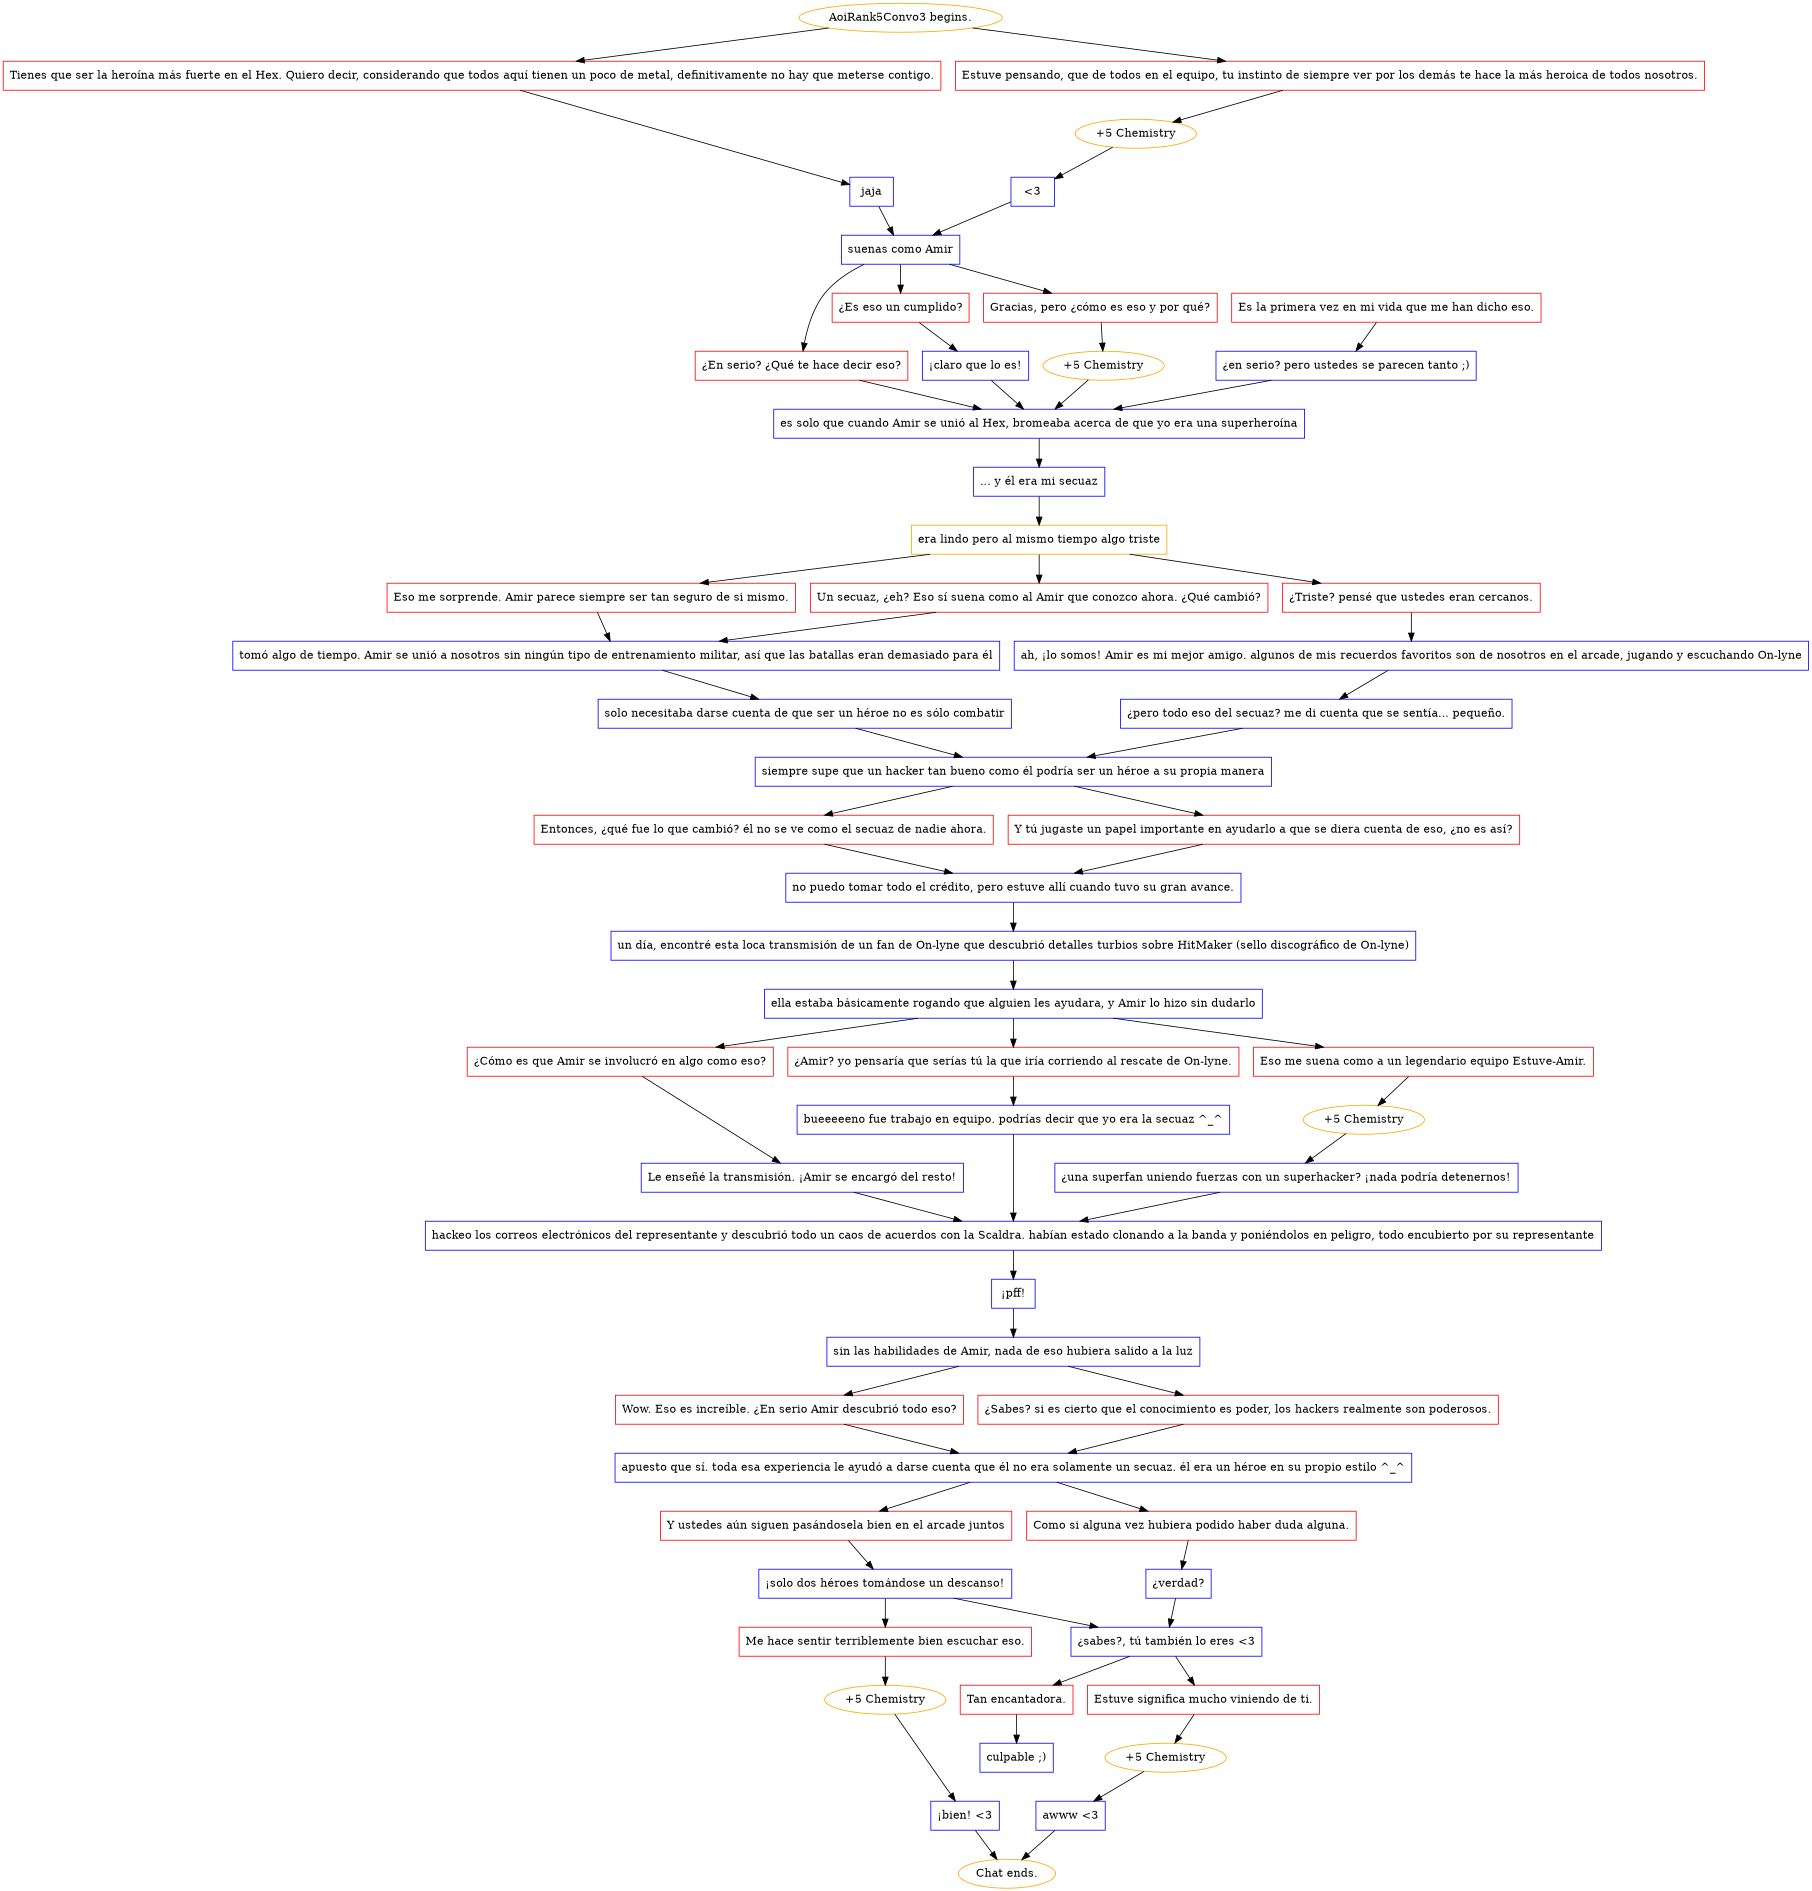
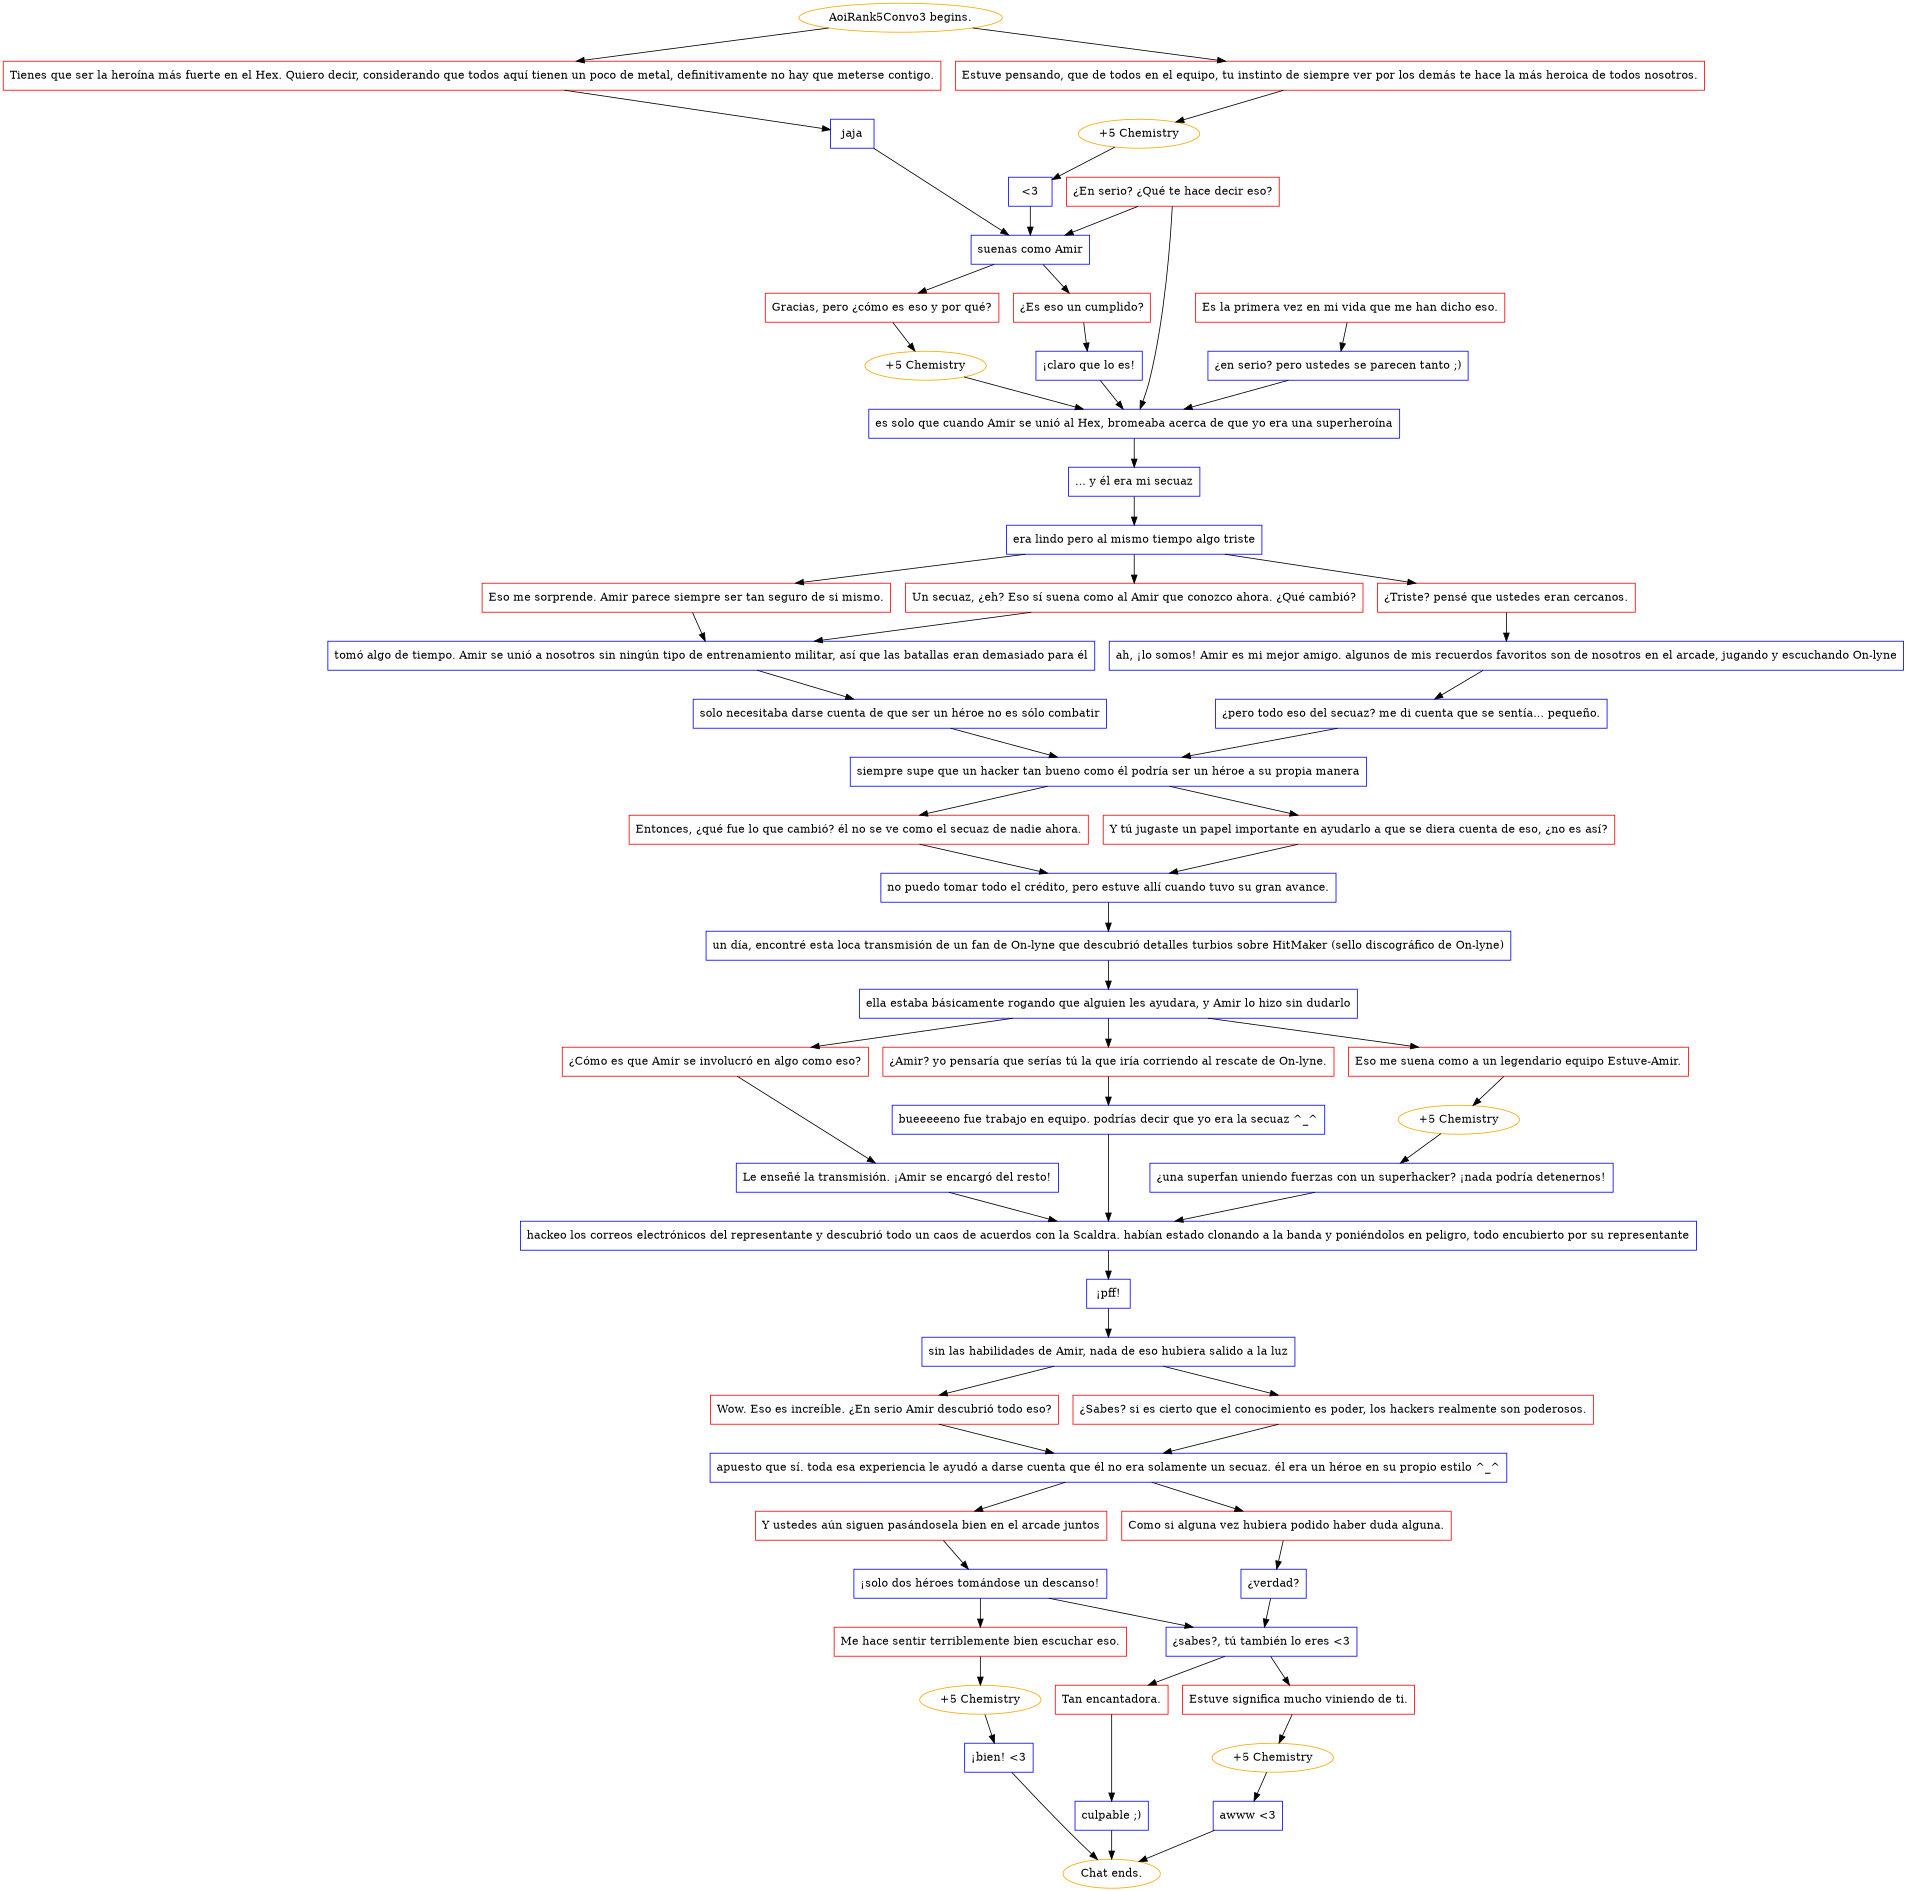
edge "suenas como Amir" -> "¿En serio? ¿Qué te hace decir eso?": reversed
node "era lindo pero al mismo tiempo algo triste": color orange -> blue
edge "culpable ;)" -> "Chat ends.": added
